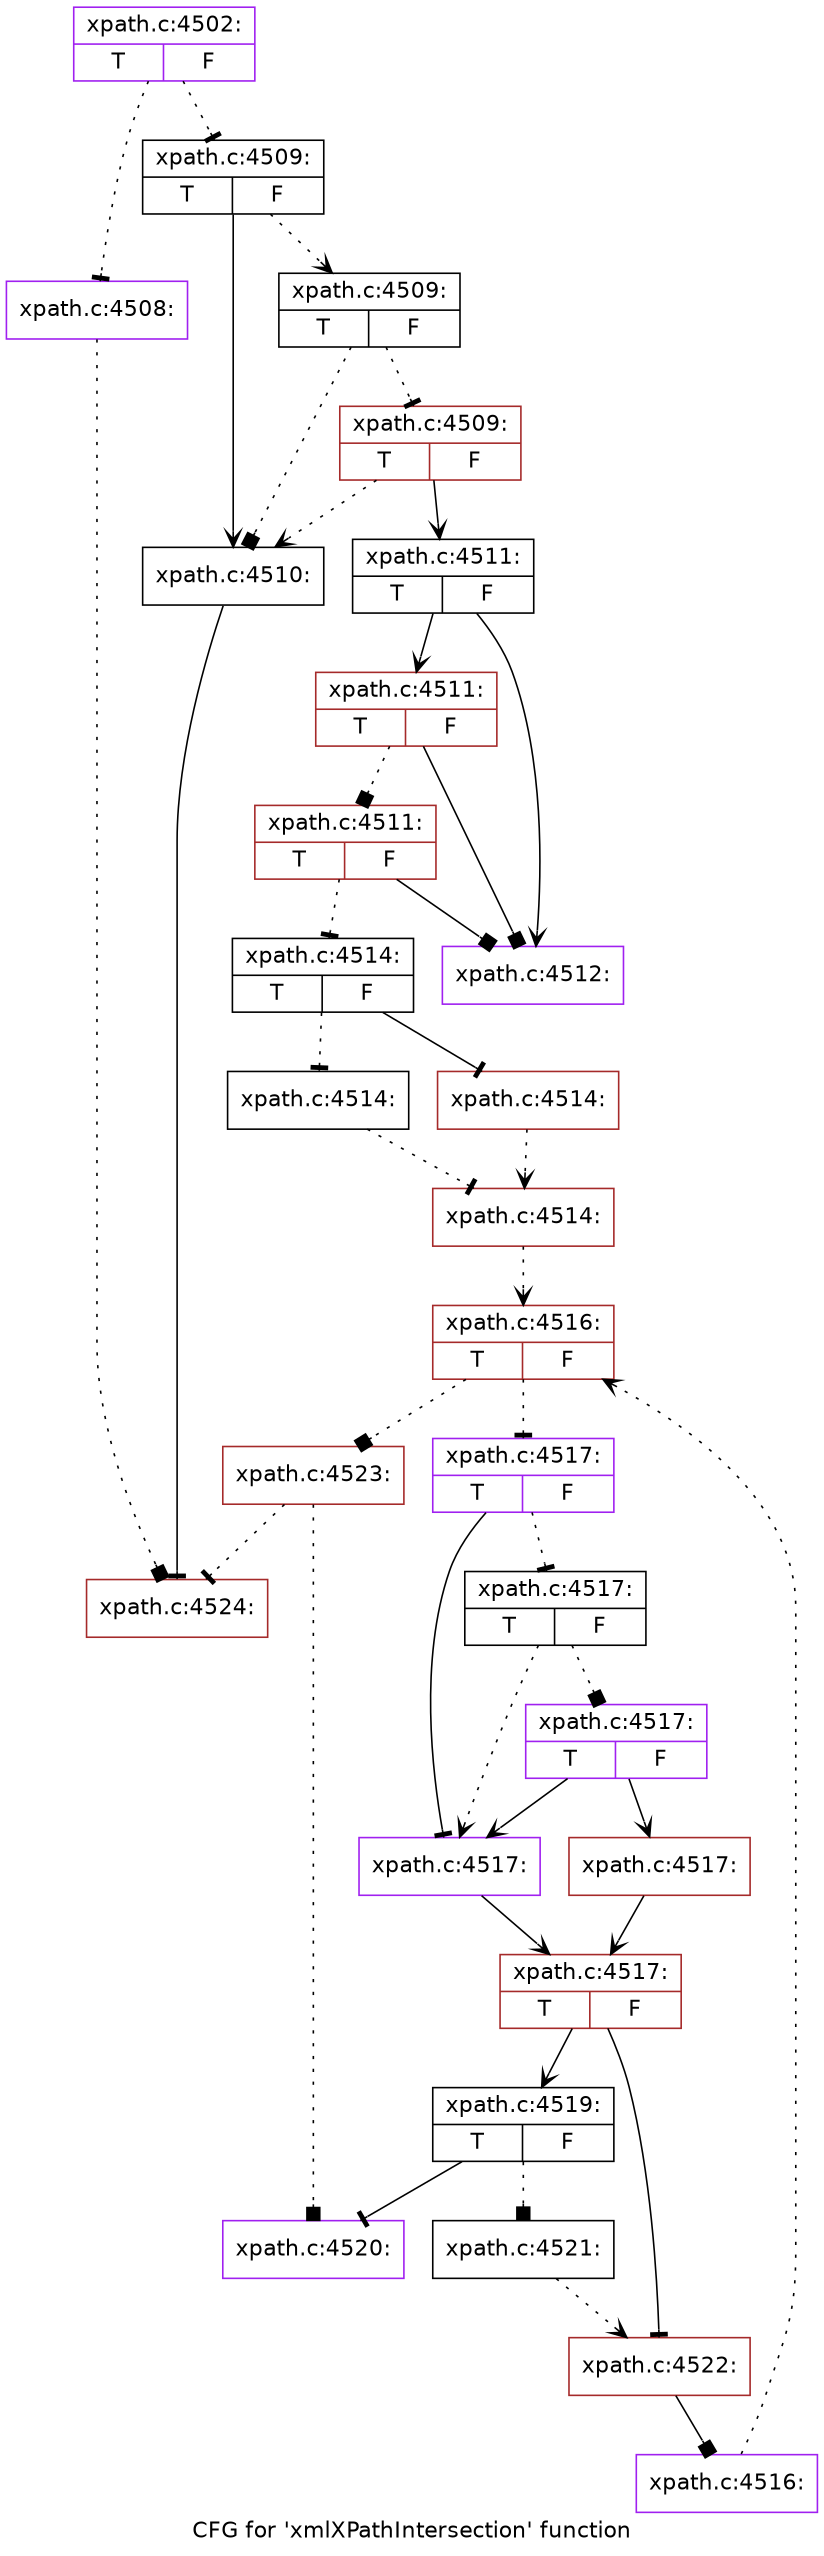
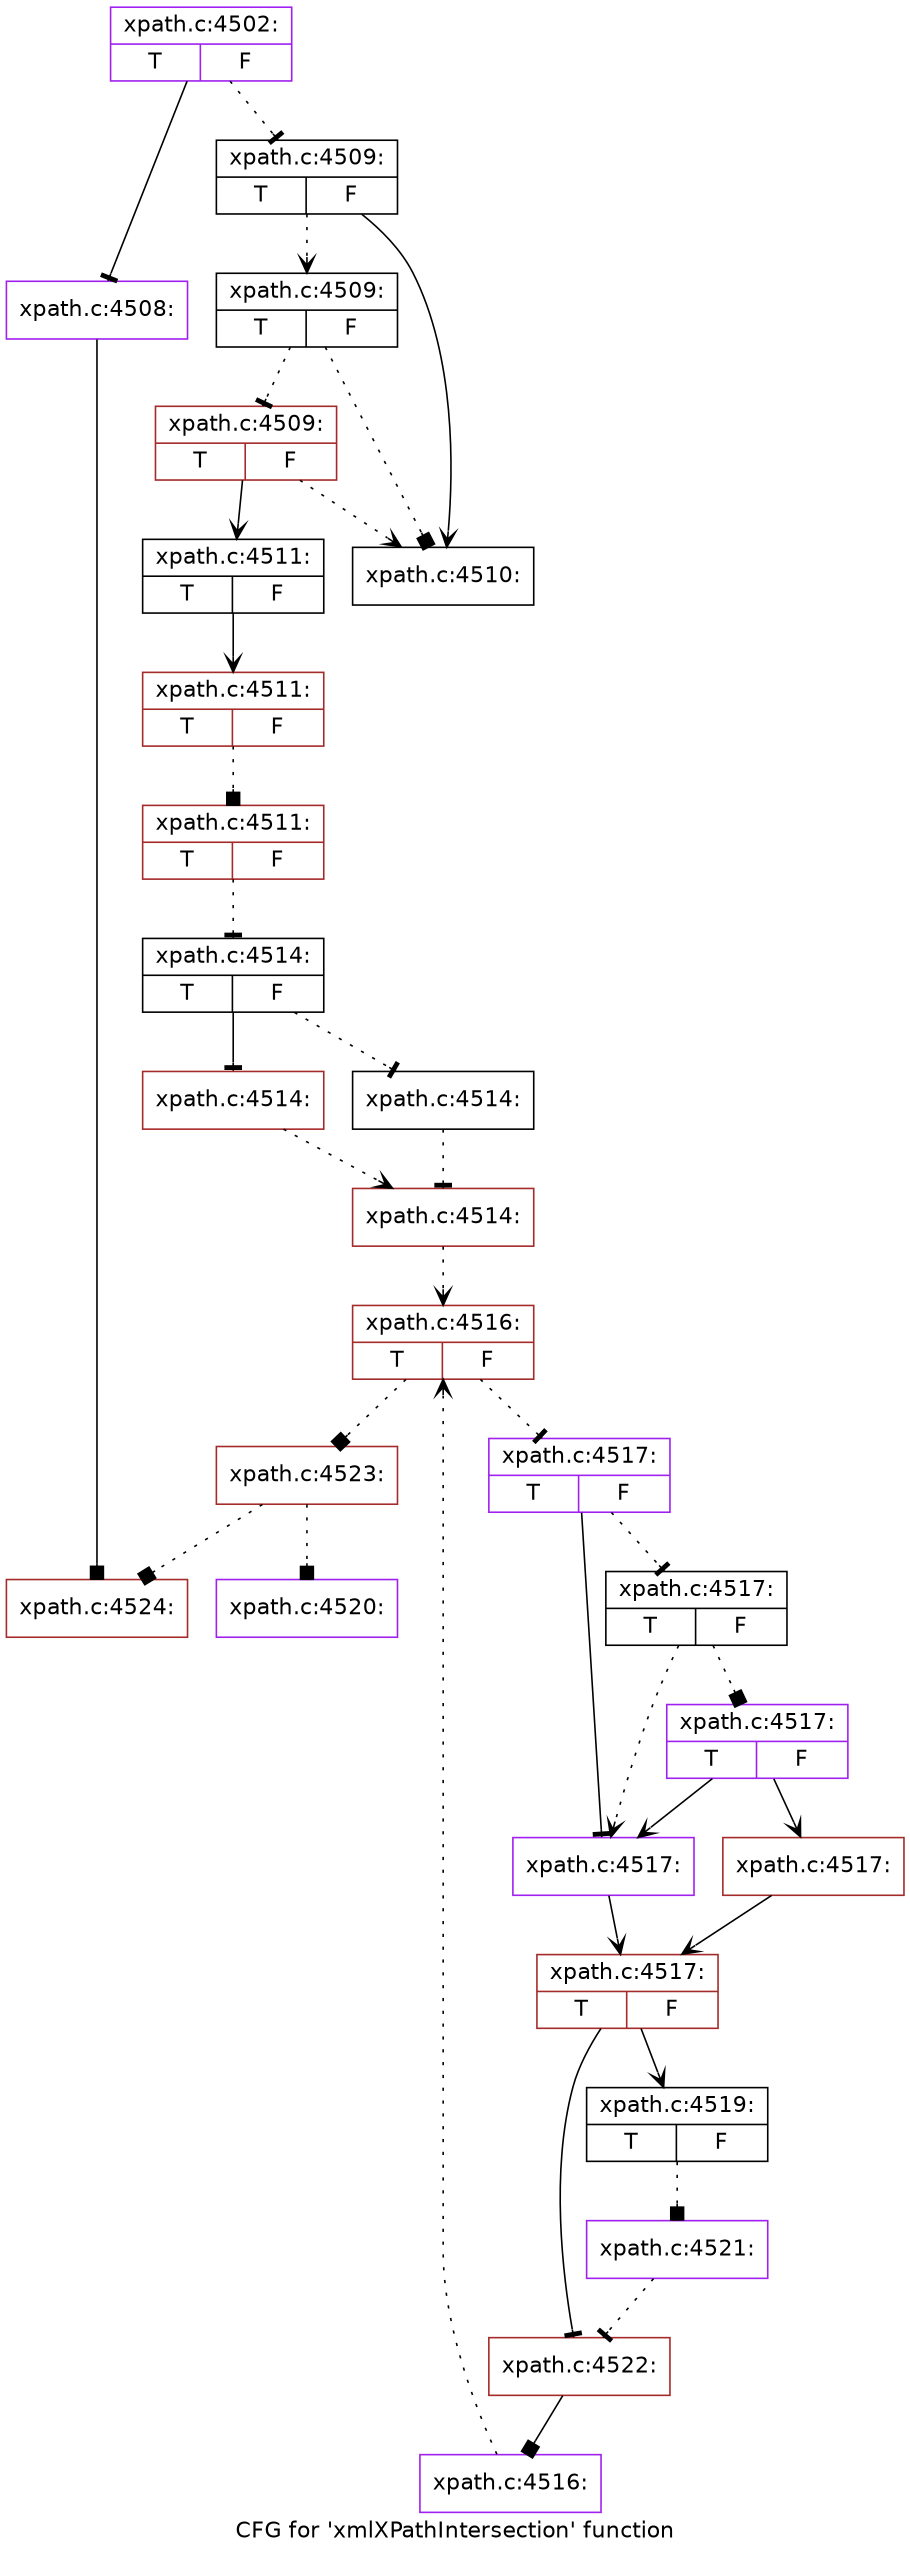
edge "xpath.c:4502:" -> "xpath.c:4508:": style dotted -> solid
edge "xpath.c:4508:" -> "xpath.c:4524:": style dotted -> solid
node "xpath.c:4512:": removed
edge "xpath.c:4510:" -> "xpath.c:4524:": removed
edge "xpath.c:4523:" -> "xpath.c:4524:": arrowhead tee -> box
edge "xpath.c:4519:" -> "xpath.c:4520:": removed
node "xpath.c:4521:": color black -> purple
edge "xpath.c:4521:" -> "xpath.c:4522:": arrowhead vee -> tee
